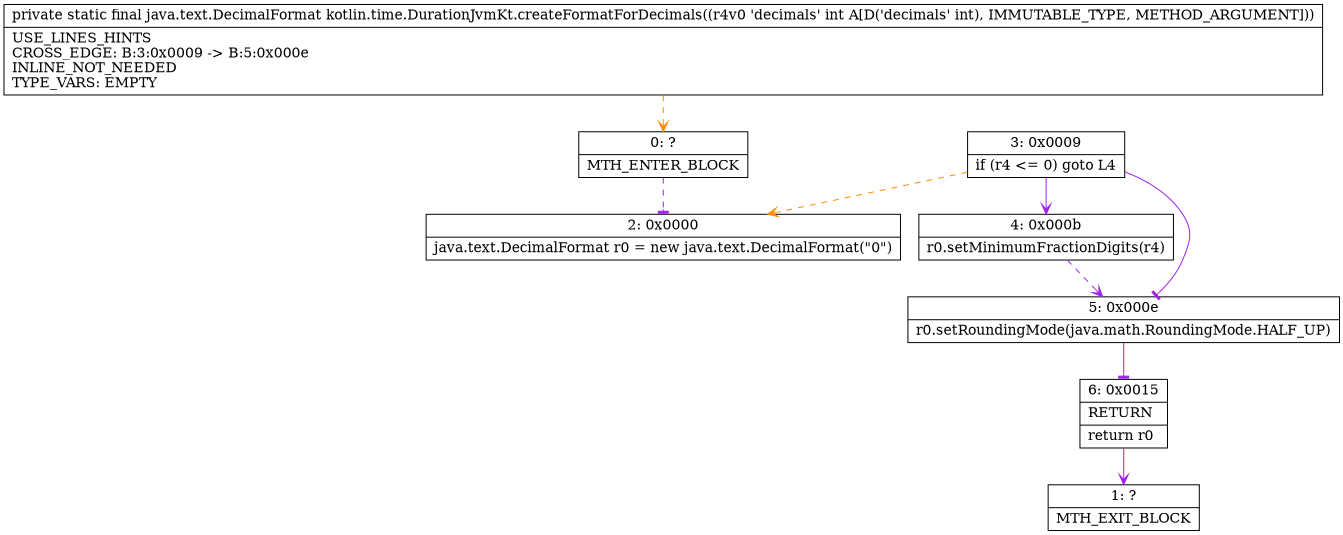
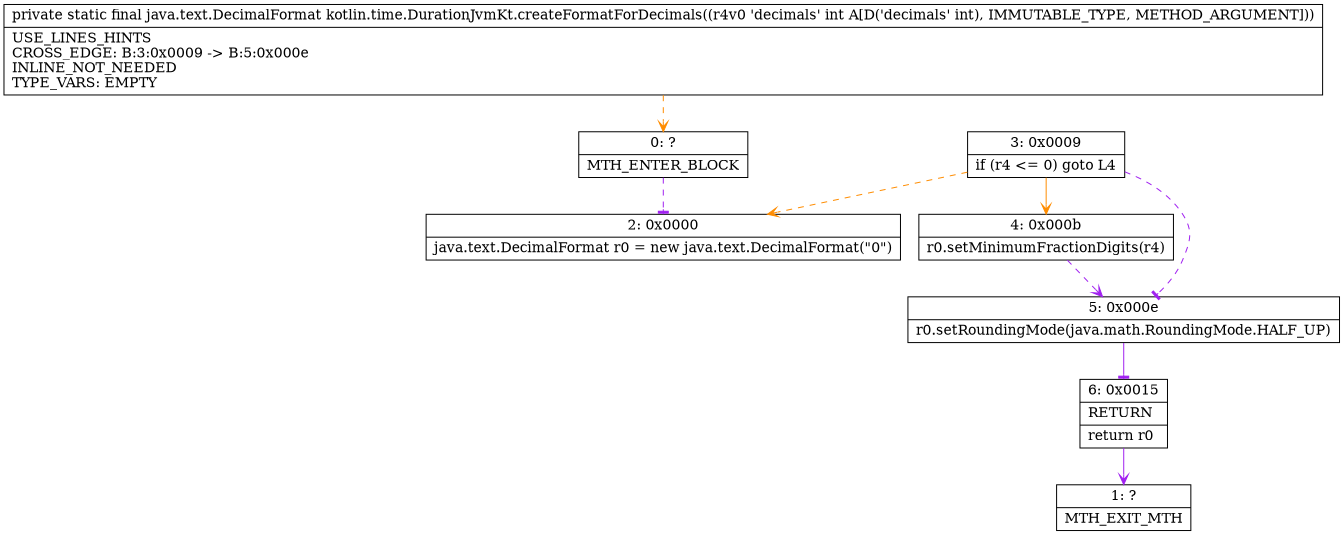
edge "3: 0x0009" -> "4: 0x000b": color purple -> darkorange
edge "3: 0x0009" -> "5: 0x000e": style solid -> dashed
node "1: ?": text "MTH_EXIT_BLOCK" -> "MTH_EXIT_MTH"
